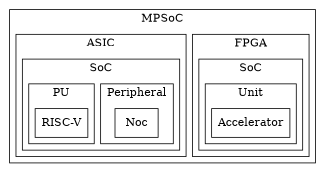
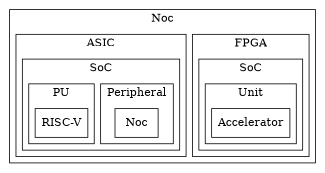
cluster "MPSoC": label "MPSoC" -> "Noc"
